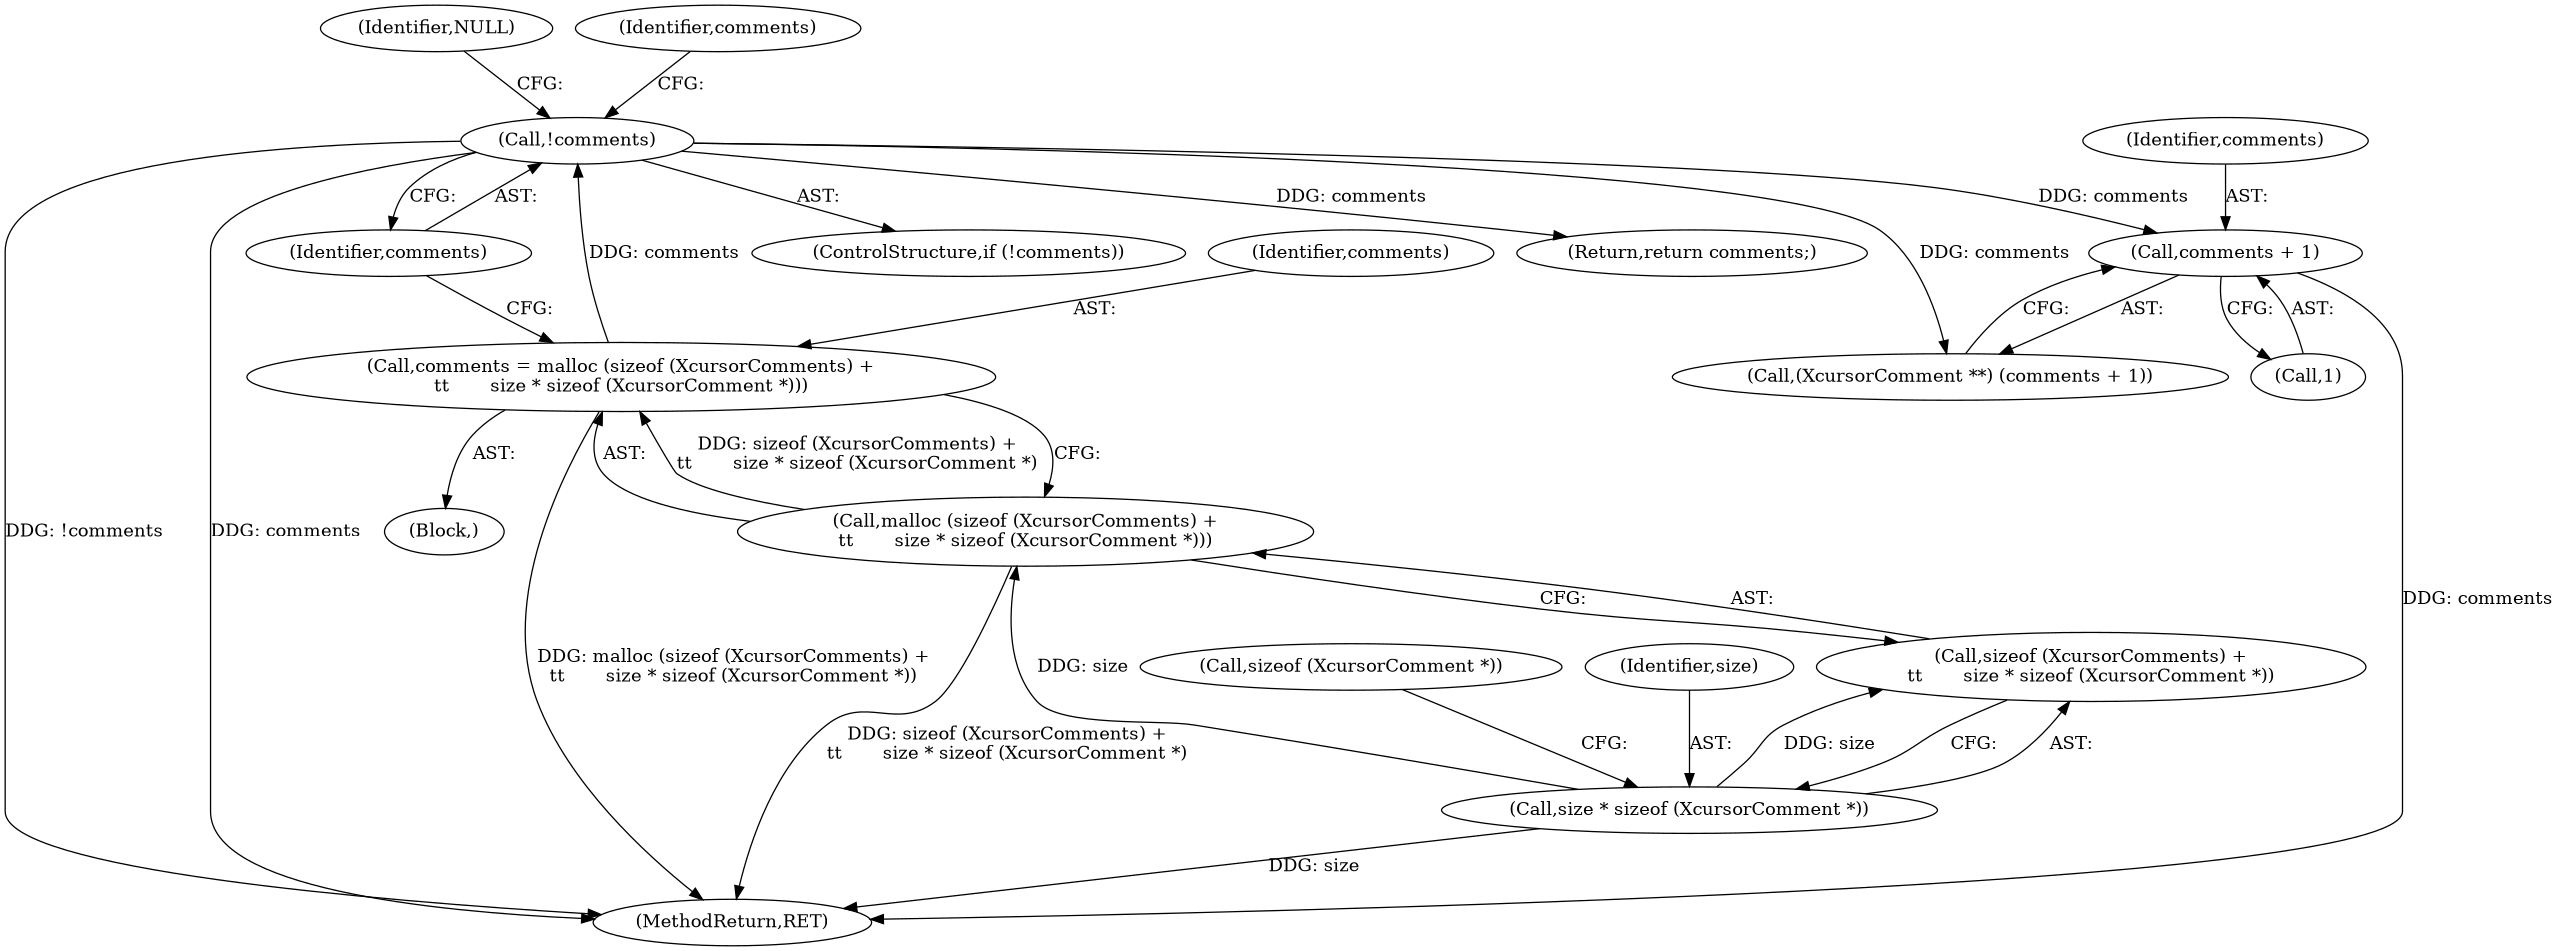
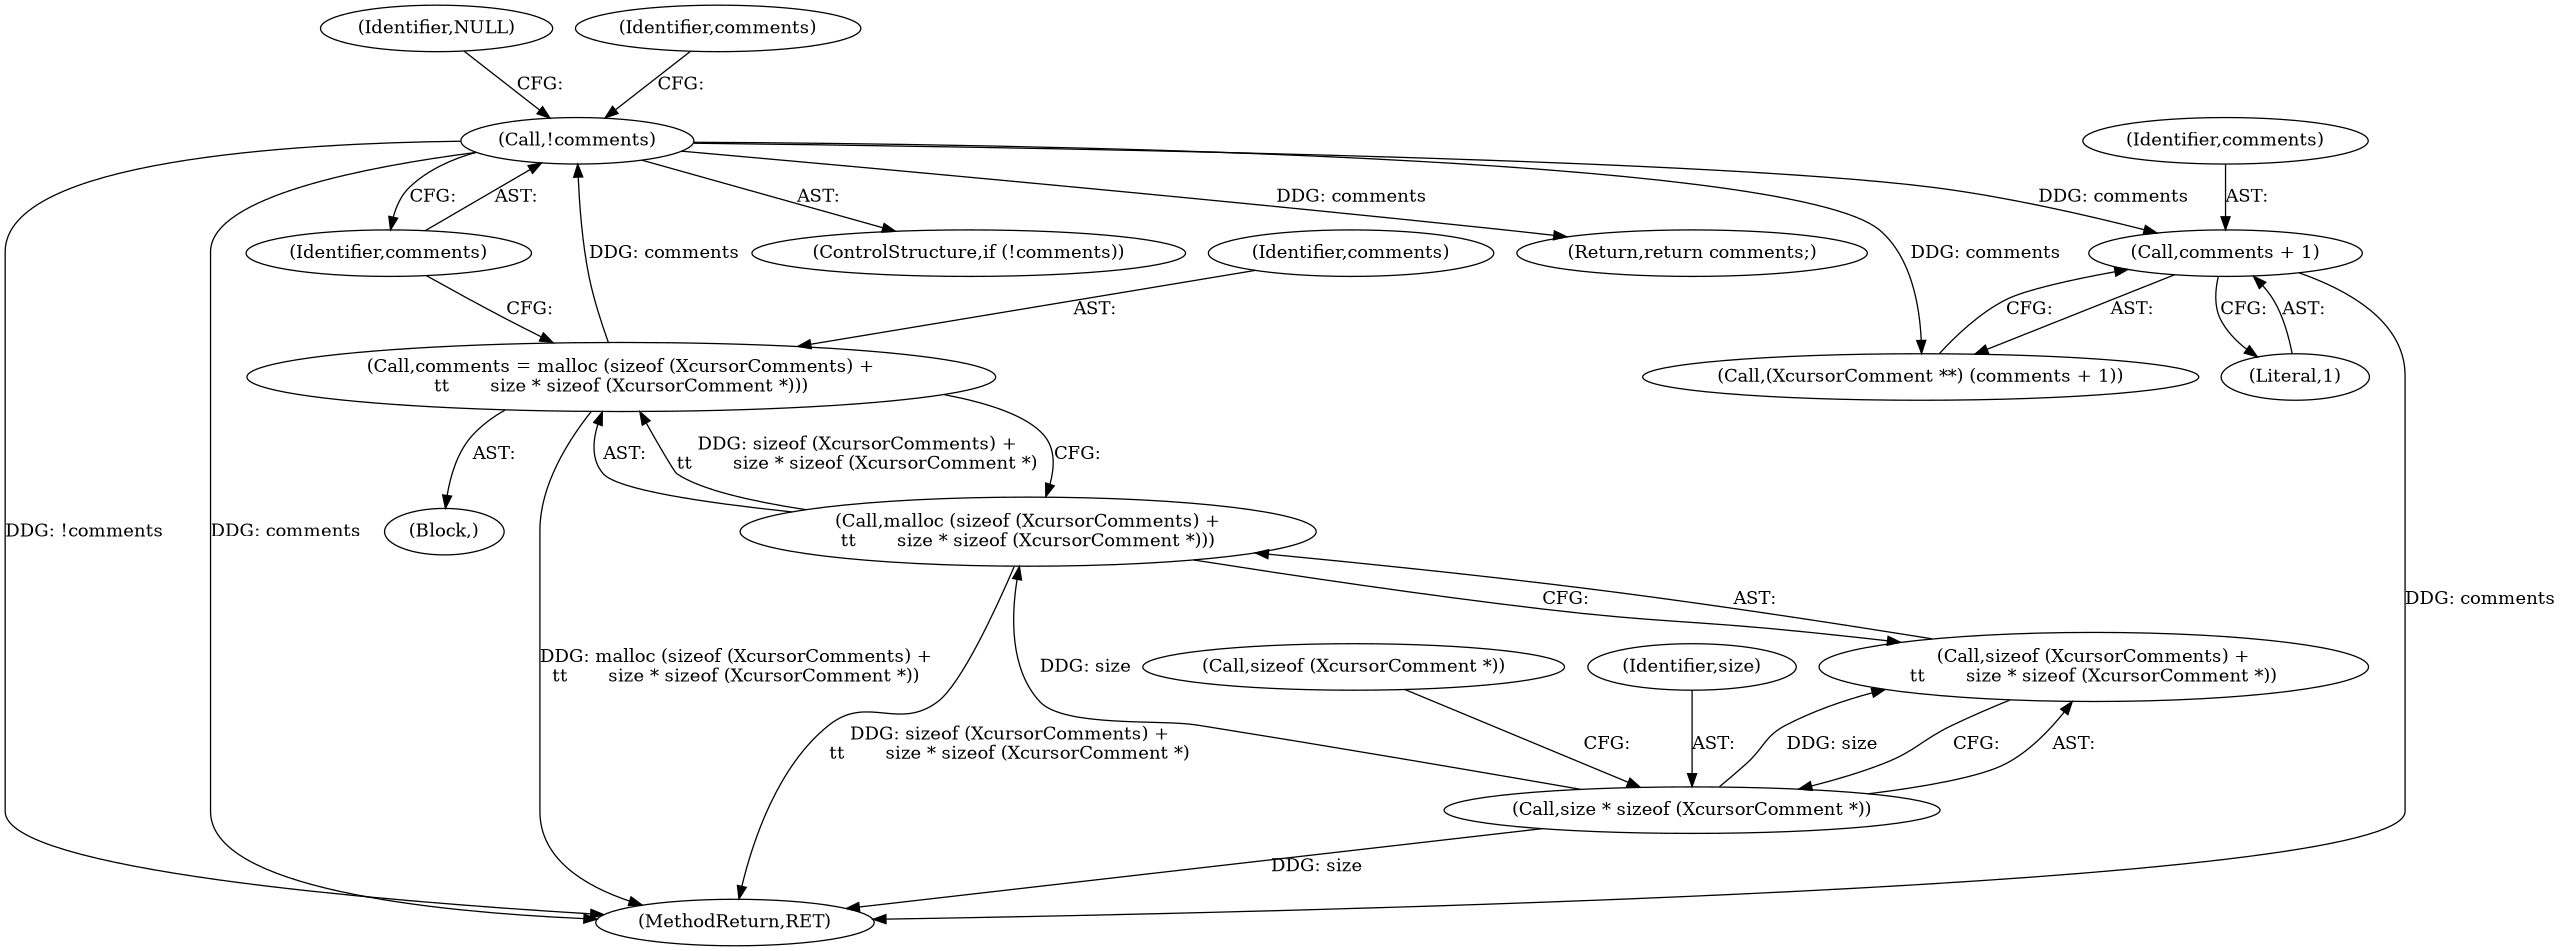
node "(Call,1)": label "(Call,1)" -> "(Literal,1)"
